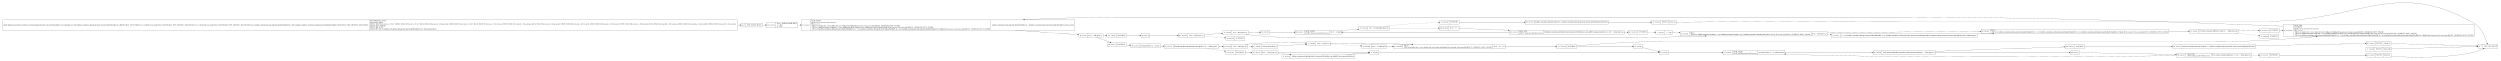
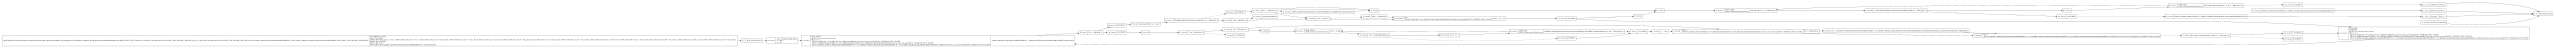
edge "96: 0x0026" -> "66: 0x0026": now "96: 0x0026" -> "107: 0x0035"
edge "92: 0x0081" -> "93: 0x0084": now "80: 0x005c" -> "93: 0x0084"
